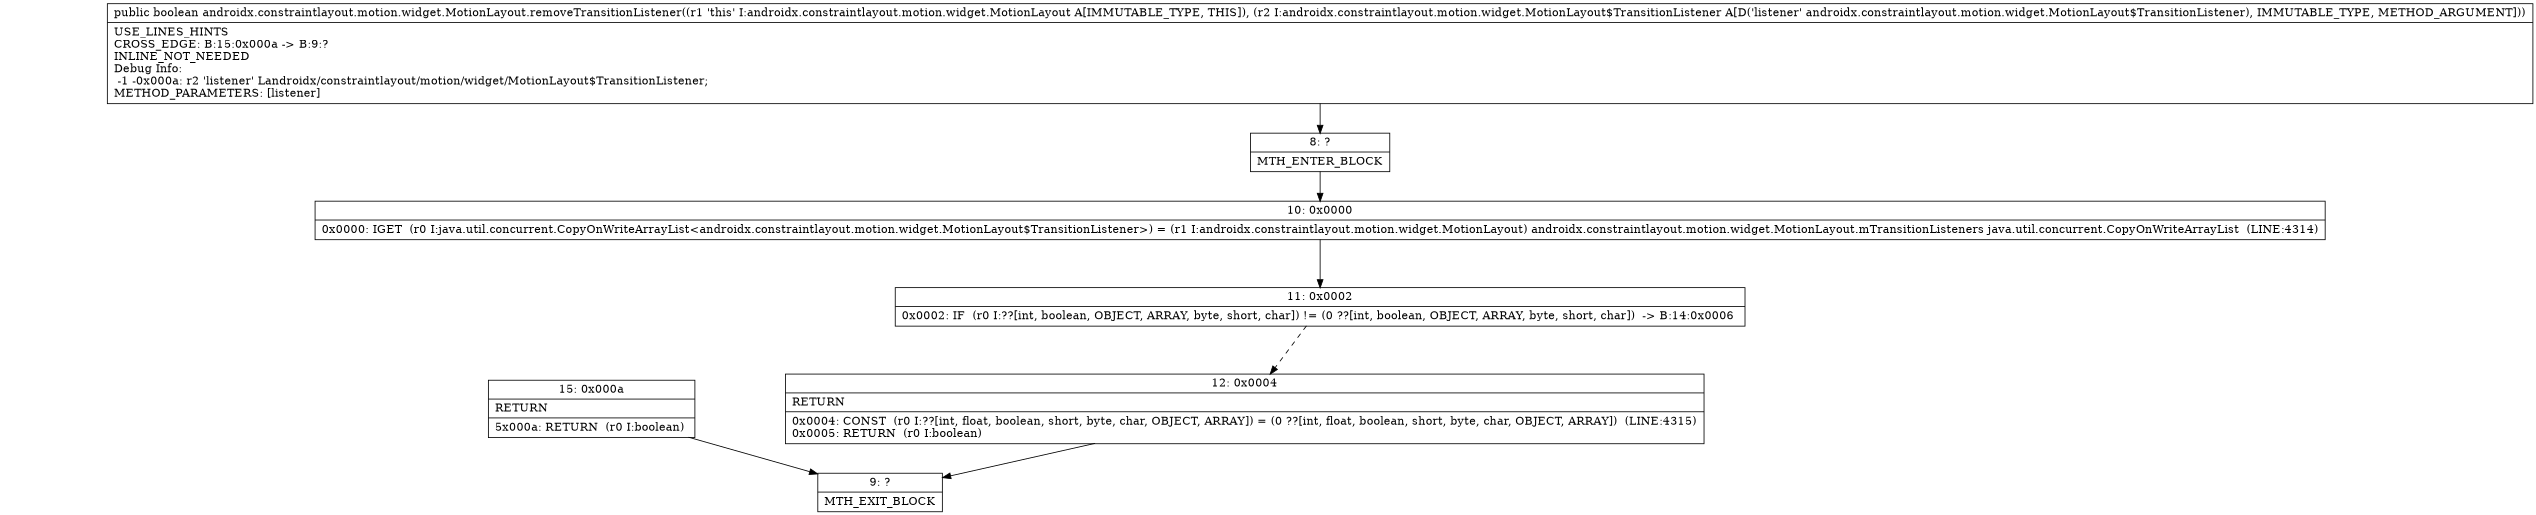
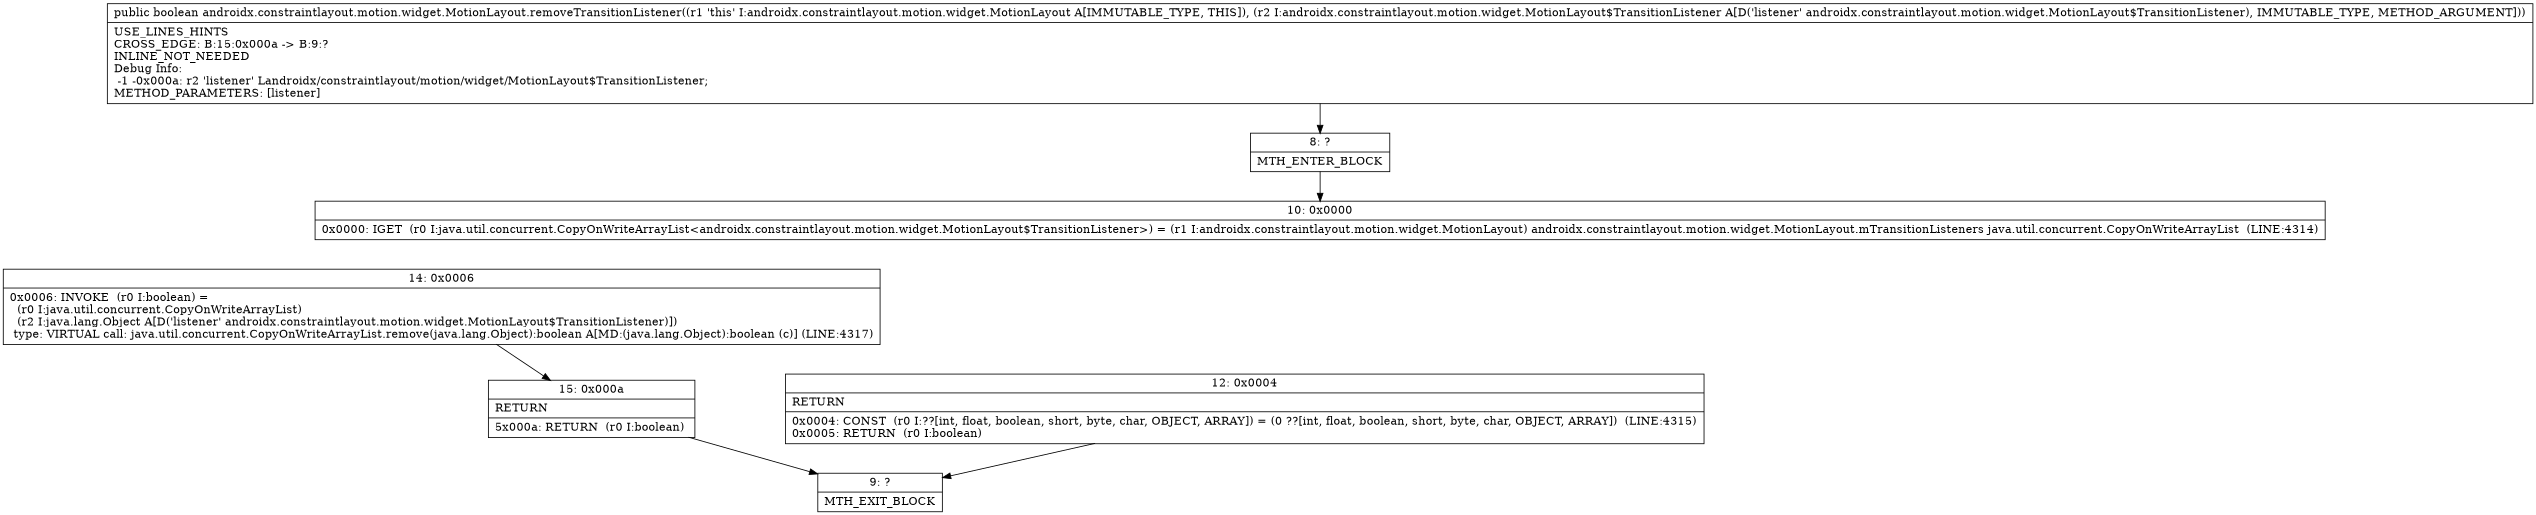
node "14: 0x0006": added
node "11: 0x0002": removed
